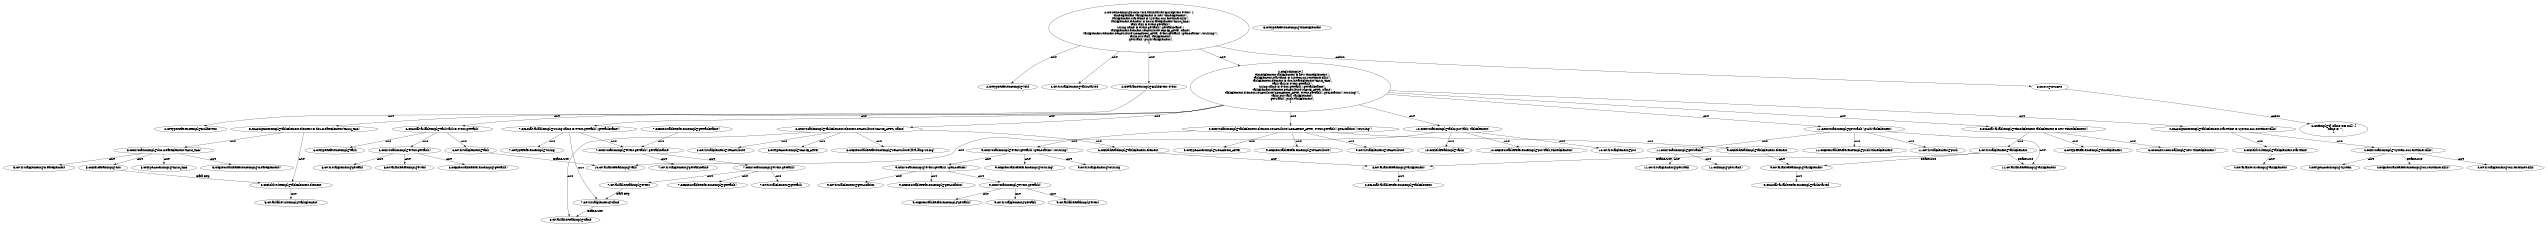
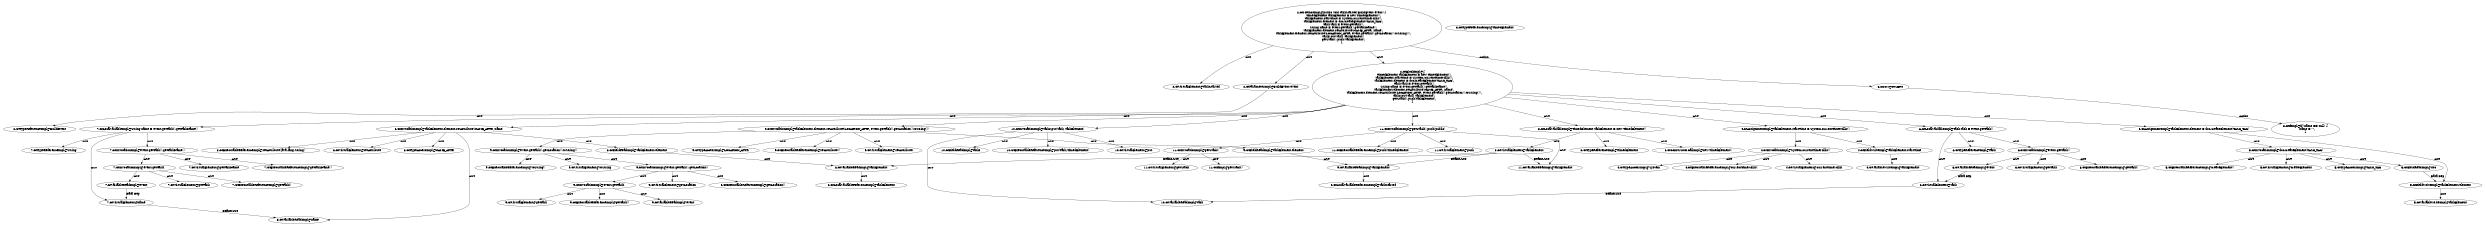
node "2:CtTypeReferenceImpl@void": removed
node "11:CtInvocationImpl@getStack().push(taskElement)": label "11:CtInvocationImpl@getStack().push(taskElement)" -> "11:CtInvocationImpl@getStack().push(public)"
edge "7:CtExecutableReferenceImpl@getTaskName()" -> "7:CtInvocationImpl@event.getTask().getTaskName()": reversed
edge "4:CtInvocationImpl@System.currentTimeMillis()" -> "4:CtExecutableReferenceImpl@currentTimeMillis()": label "Define-Use" -> "AST"
edge "6:CtVariableReadImpl@event" -> "6:CtVirtualElement@task": added, label "Data Dep"
